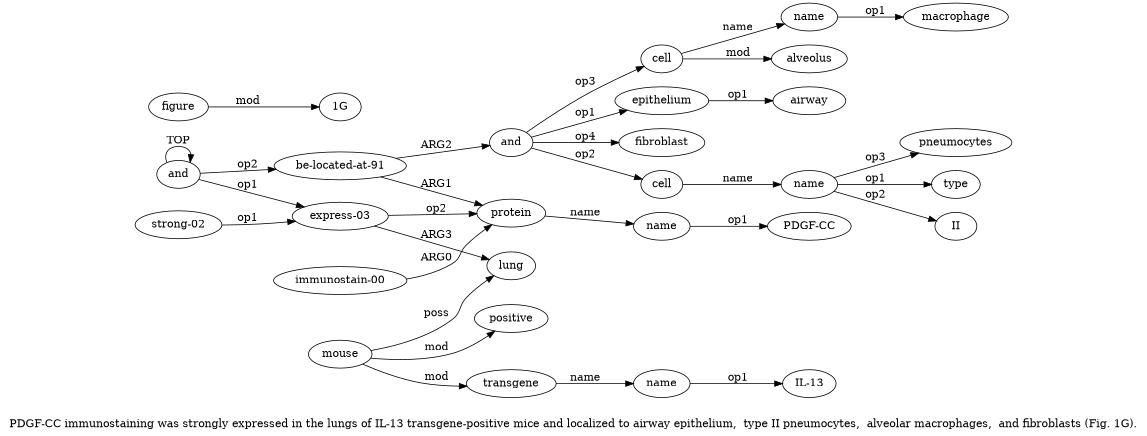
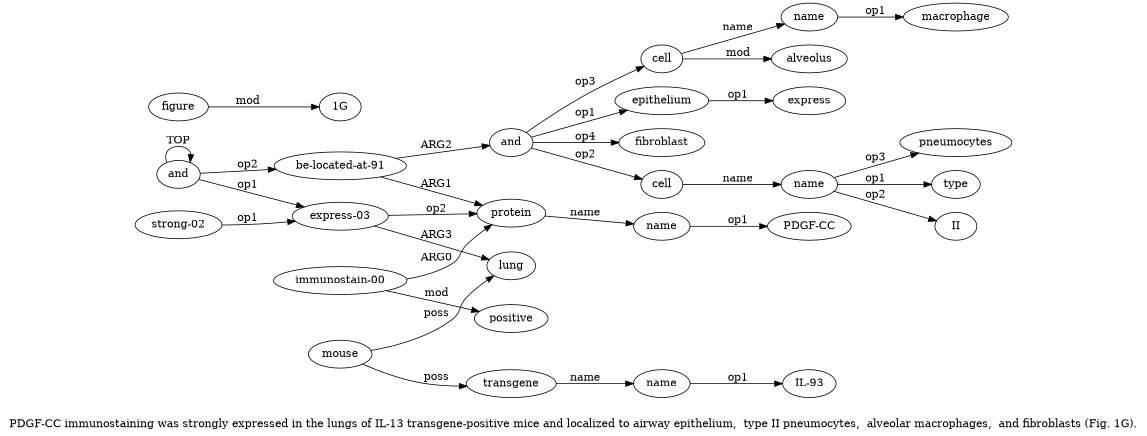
node "airway": label "airway" -> "express"
edge "mouse" -> "positive": now "immunostain-00" -> "positive"
edge "mouse" -> "transgene": label "mod" -> "poss"
node "IL-13": label "IL-13" -> "IL-93"
